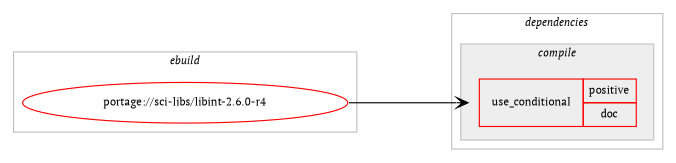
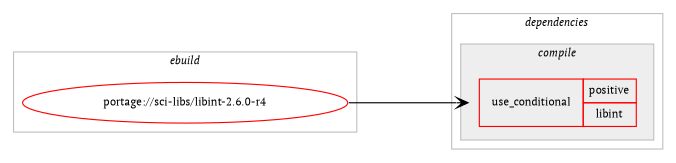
node "use_conditional": text "doc" -> "libint"
